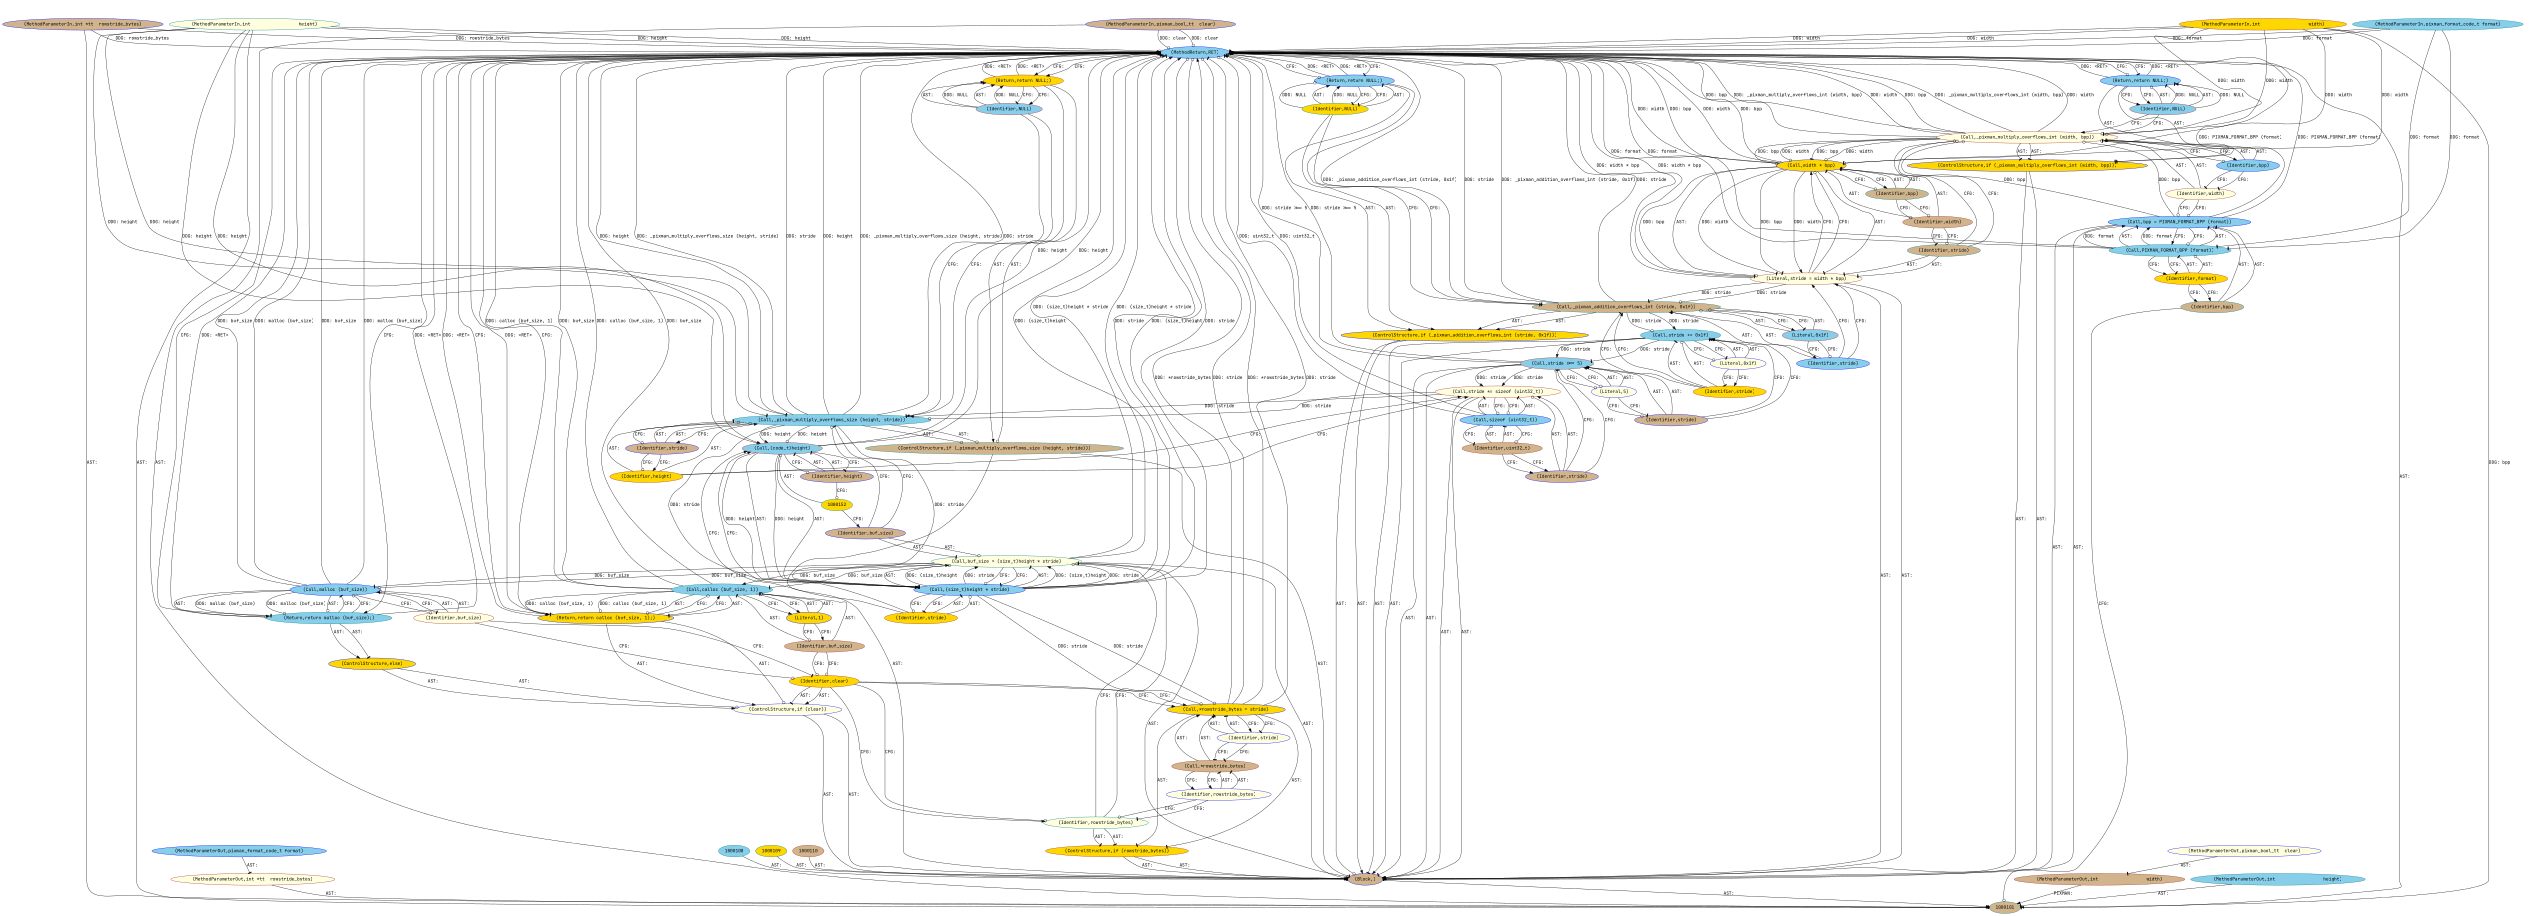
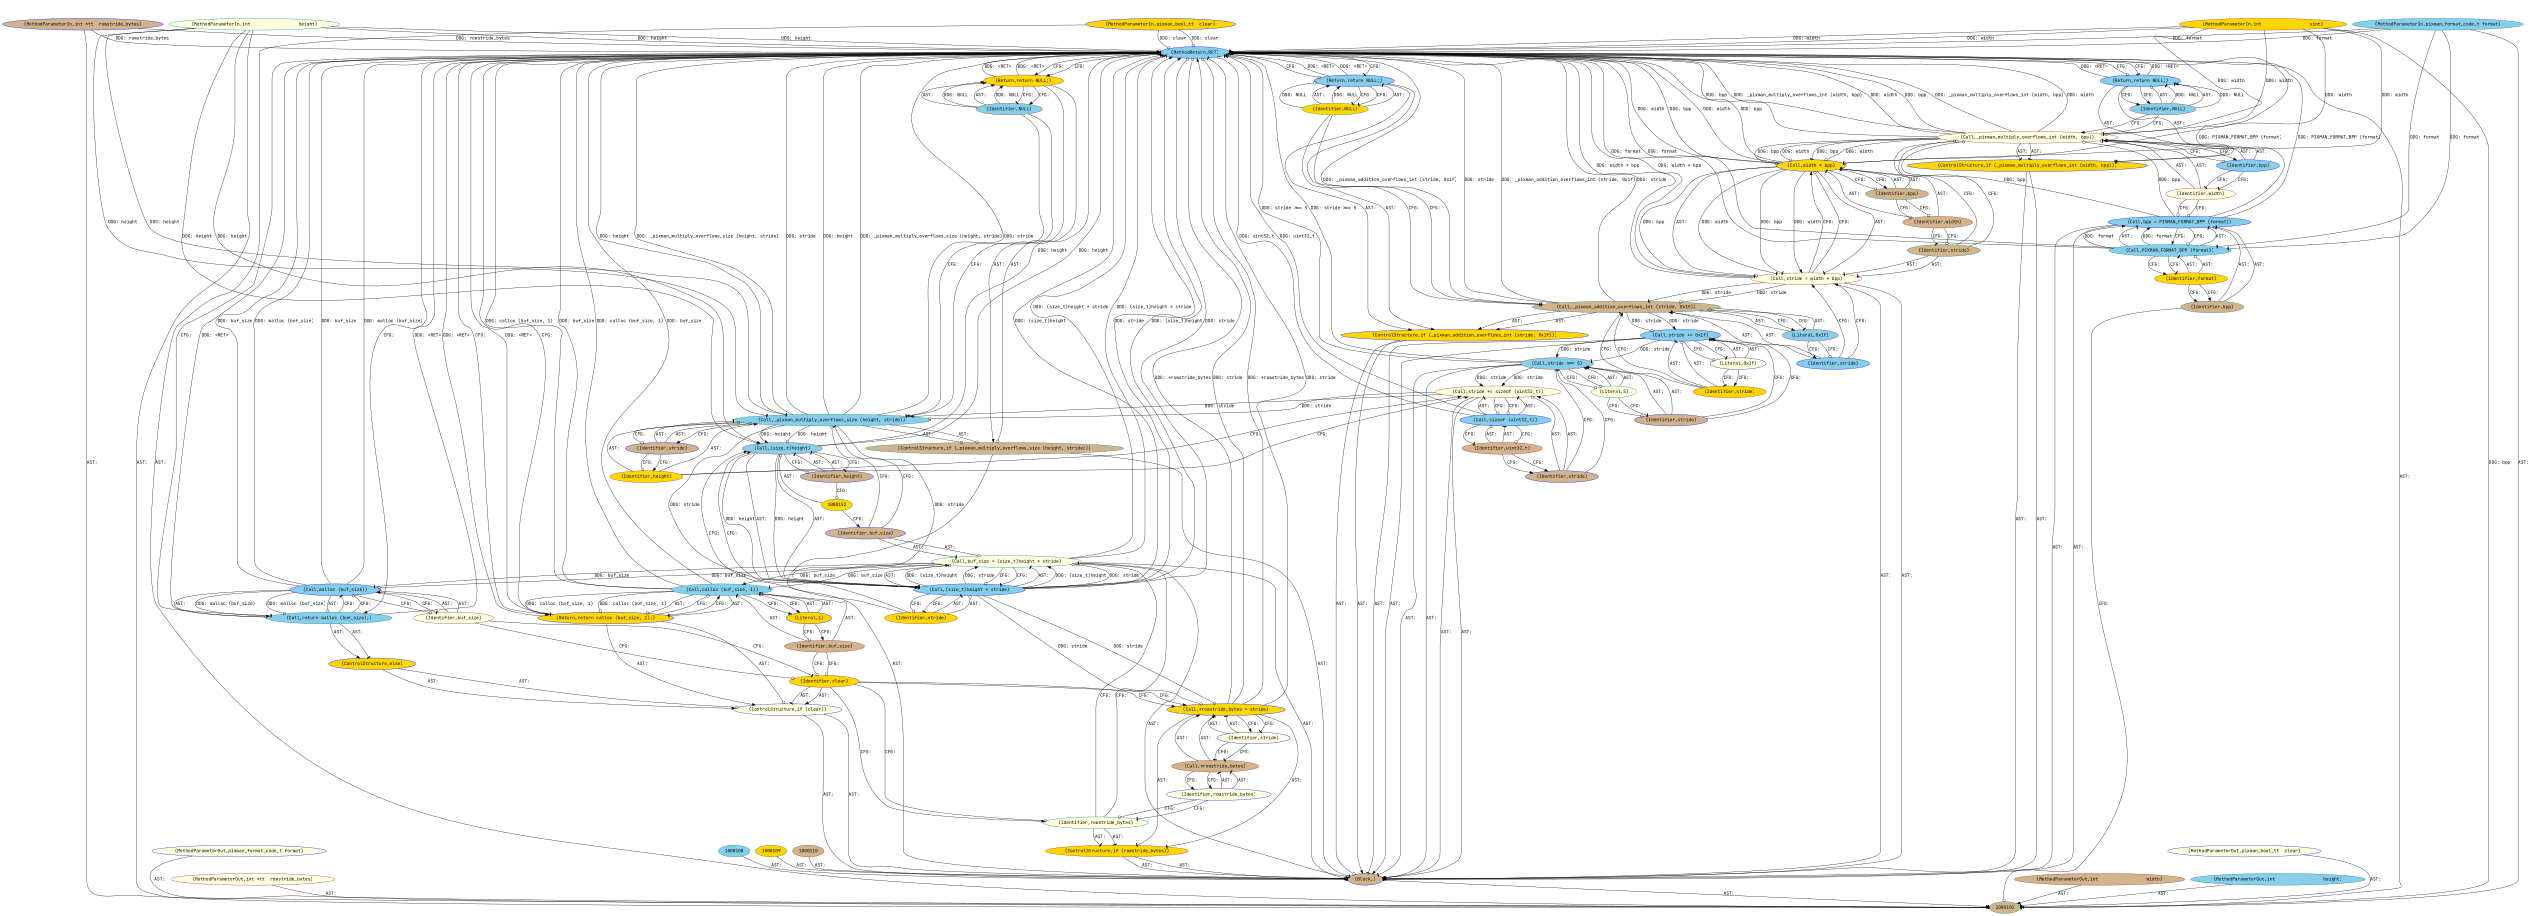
node "(MethodParameterIn,pixman_bool_tt  clear)": fillcolor tan -> gold
node "(MethodParameterIn,int                  width)": label "(MethodParameterIn,int                  width)" -> "(MethodParameterIn,int                  uint)"
node "(Literal,stride = width * bpp)": label "(Literal,stride = width * bpp)" -> "(Call,stride = width * bpp)"
node "(Call,stride += 0x1f)": color teal -> blue
node "(Literal,5)": color blue -> teal
node "(Call,(code_t)height)": label "(Call,(code_t)height)" -> "(Call,(size_t)height)"
node "(Return,return malloc (buf_size);)": label "(Return,return malloc (buf_size);)" -> "(Call,return malloc (buf_size);)"
edge "(MethodParameterIn,pixman_format_code_t format)" -> "1000101": added, label "AST:"
node "(MethodParameterOut,pixman_format_code_t format)": fillcolor skyblue -> lightyellow
edge "(MethodParameterOut,pixman_format_code_t format)" -> "(MethodParameterOut,int *tt  rowstride_bytes)": now "(MethodParameterOut,pixman_format_code_t format)" -> "1000101"
edge "(MethodParameterOut,pixman_bool_tt  clear)" -> "(MethodParameterOut,int                  width)": now "(MethodParameterOut,pixman_bool_tt  clear)" -> "1000101"
edge "(MethodParameterOut,int                  width)" -> "1000101": label "PIXMAN: " -> "AST: "
